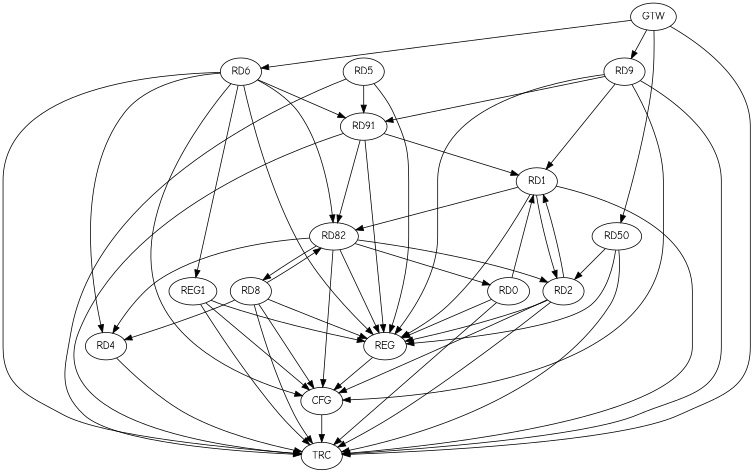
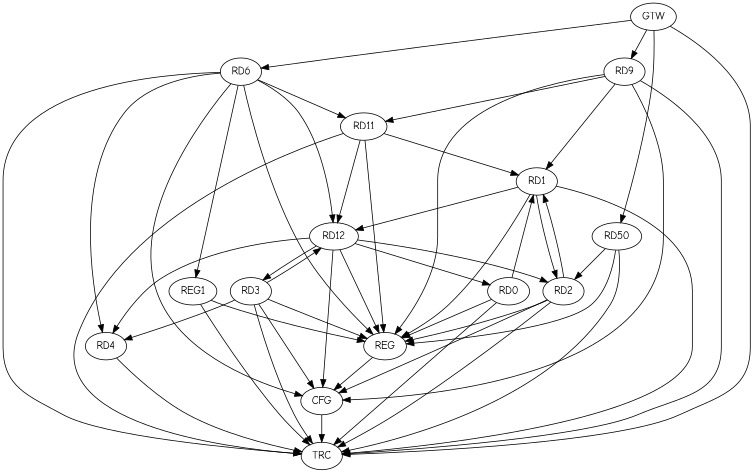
node "RD5": removed
node "RD91": label "RD91" -> "RD11"
node "RD82": label "RD82" -> "RD12"
node "RD8": label "RD8" -> "RD3"
edge "REG1" -> "CFG": removed
